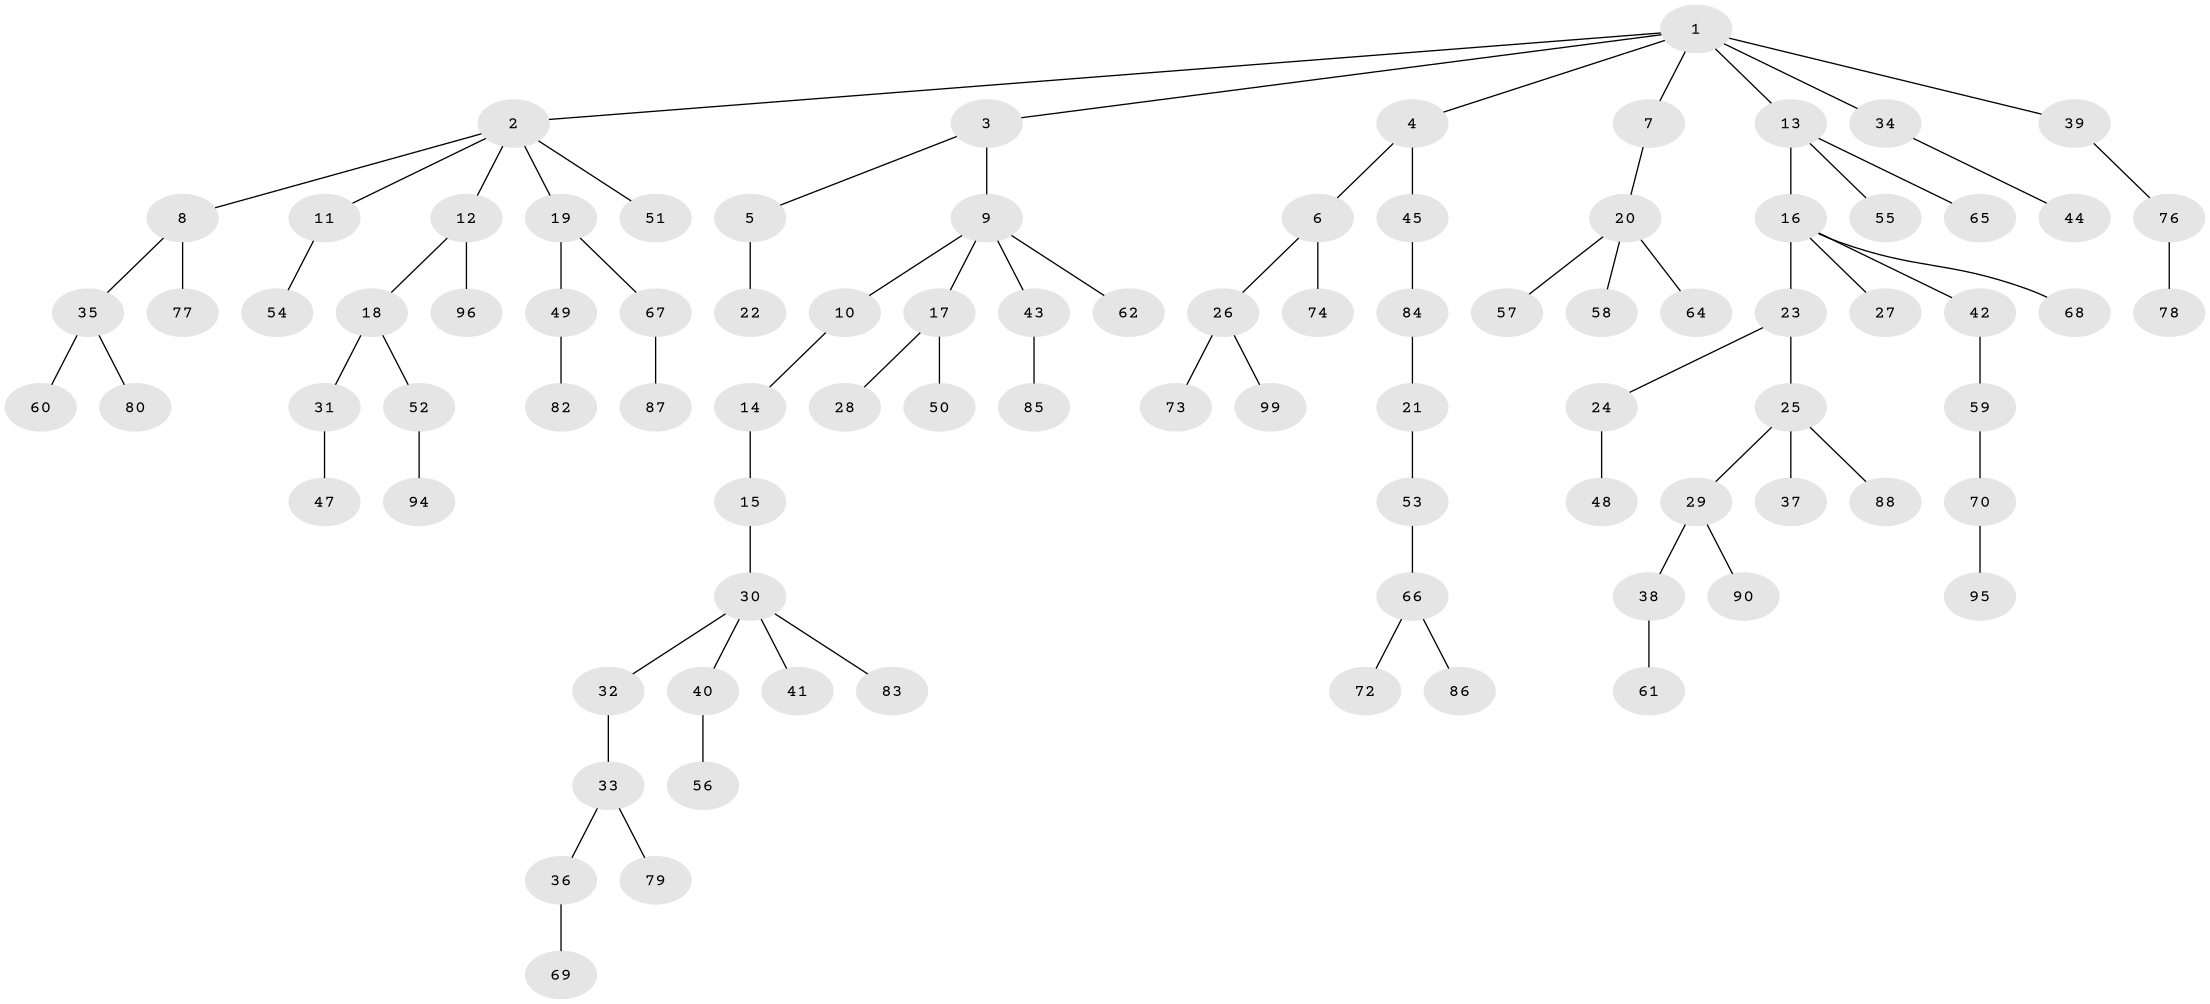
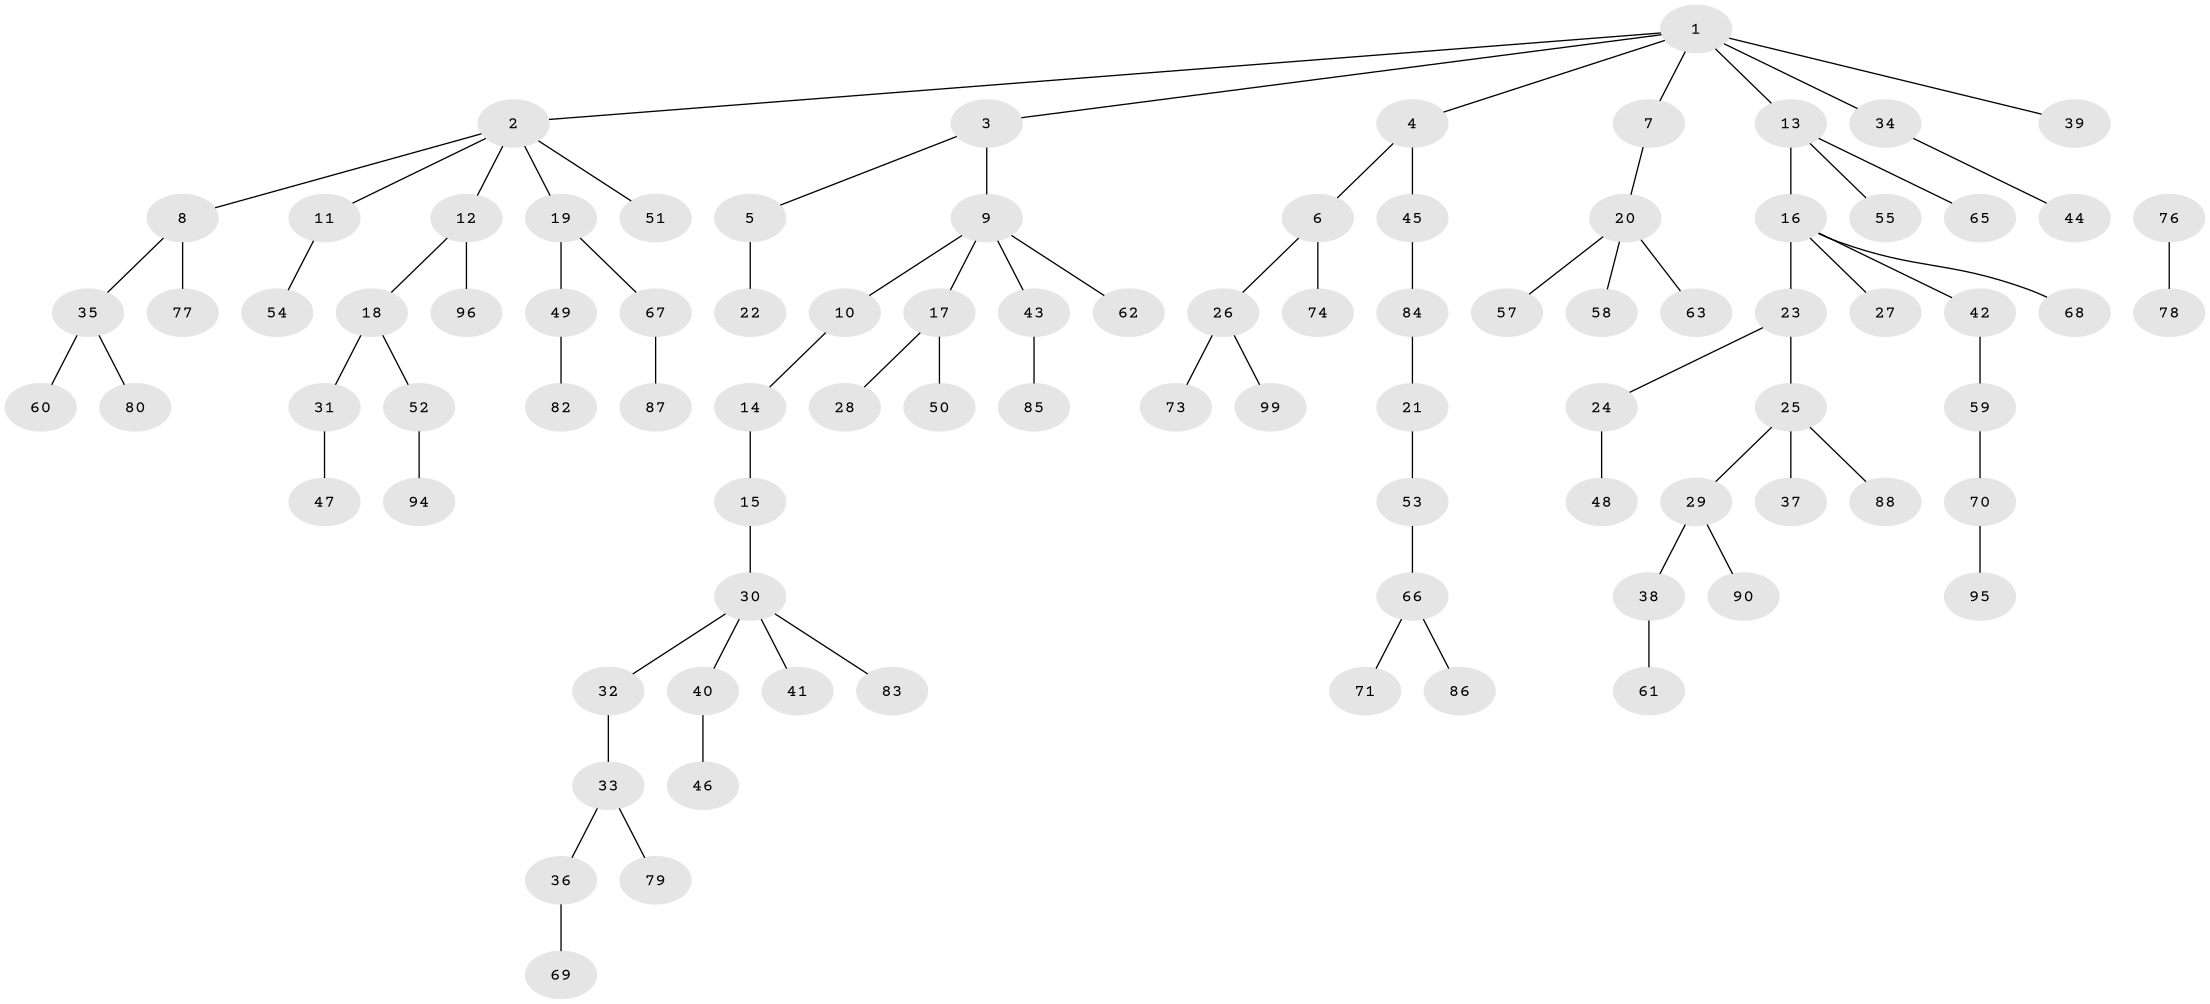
edge "39" -- "76": removed
node "64": label "64" -> "63"
node "72": label "72" -> "71"
node "56": label "56" -> "46"
